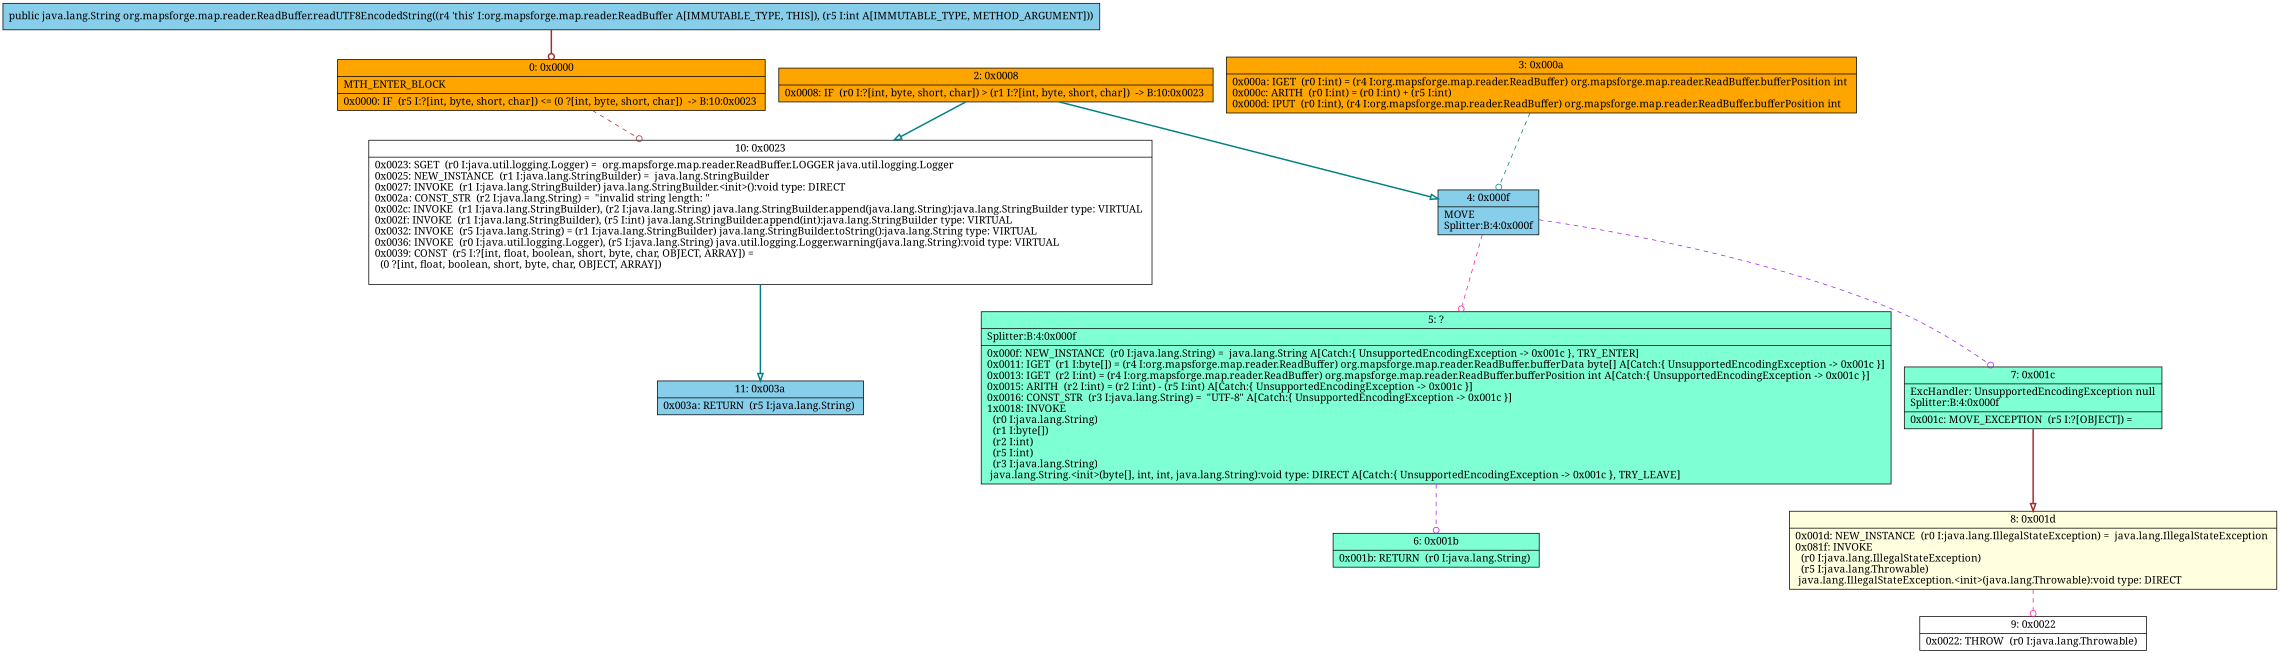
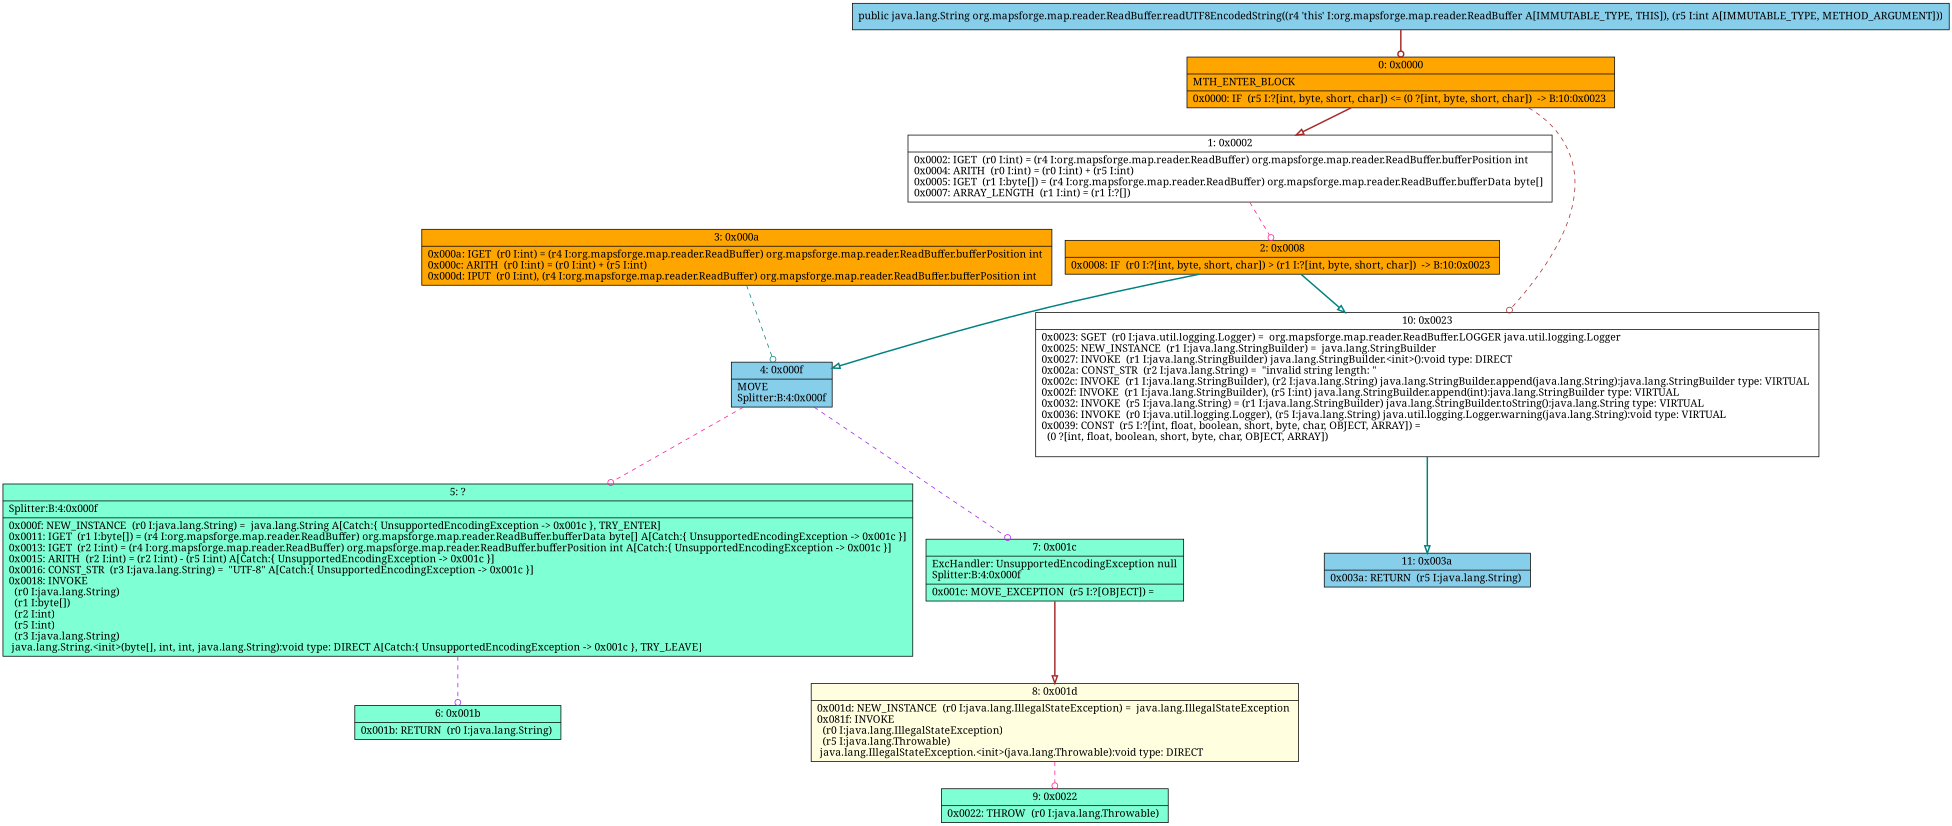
node "1: 0x0002": added
node "5: ?": text "1x0018: INVOKE" -> "0x0018: INVOKE"
node "9: 0x0022": fillcolor white -> aquamarine
